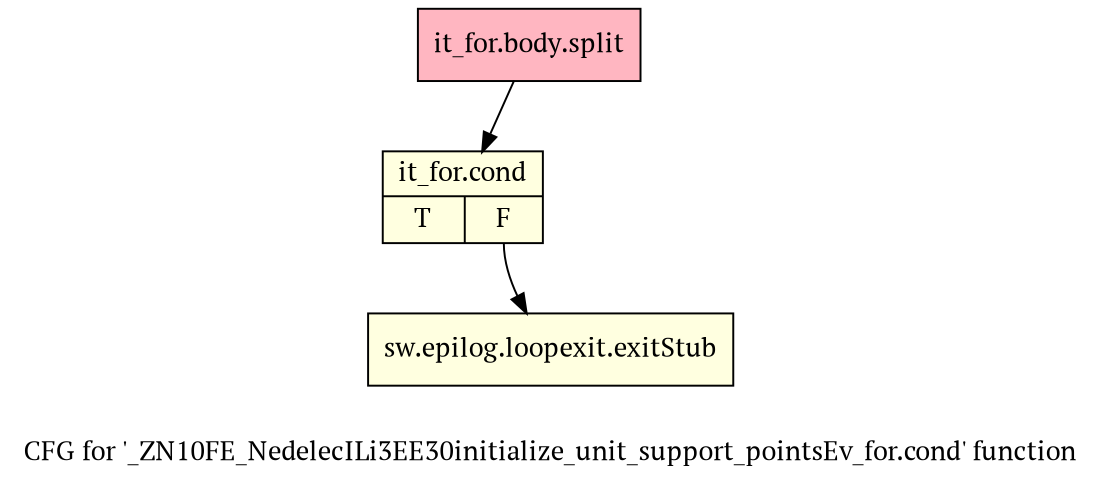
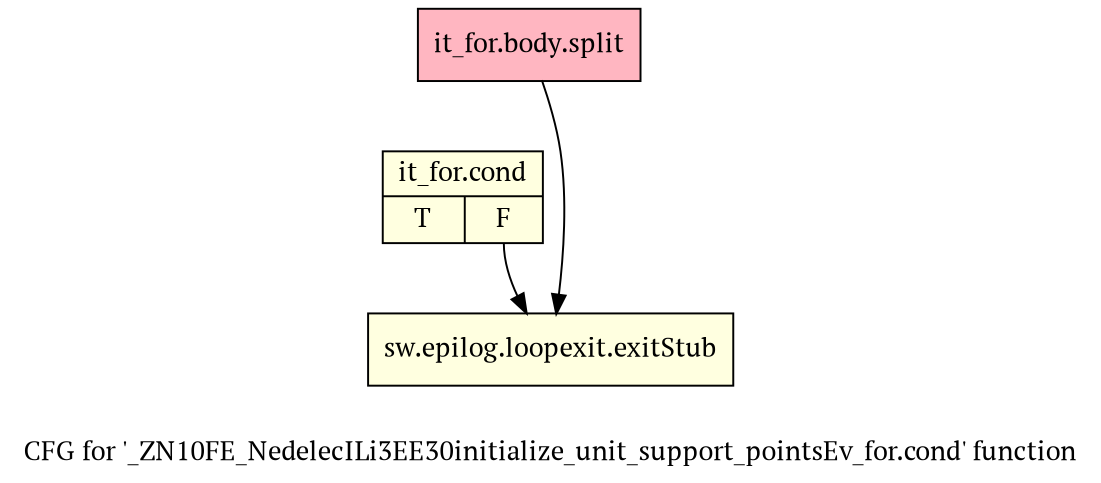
edge "it_for.body.split" -> "it_for.cond": now "it_for.body.split" -> "sw.epilog.loopexit.exitStub"
